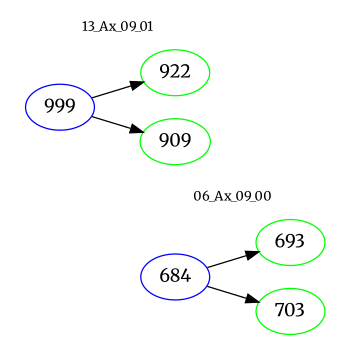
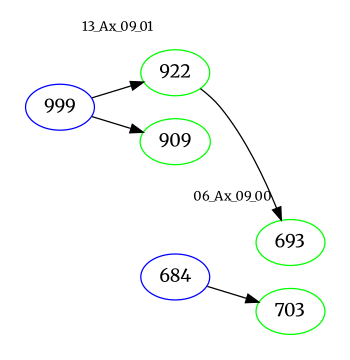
edge "684" -> "693": now "922" -> "693"
